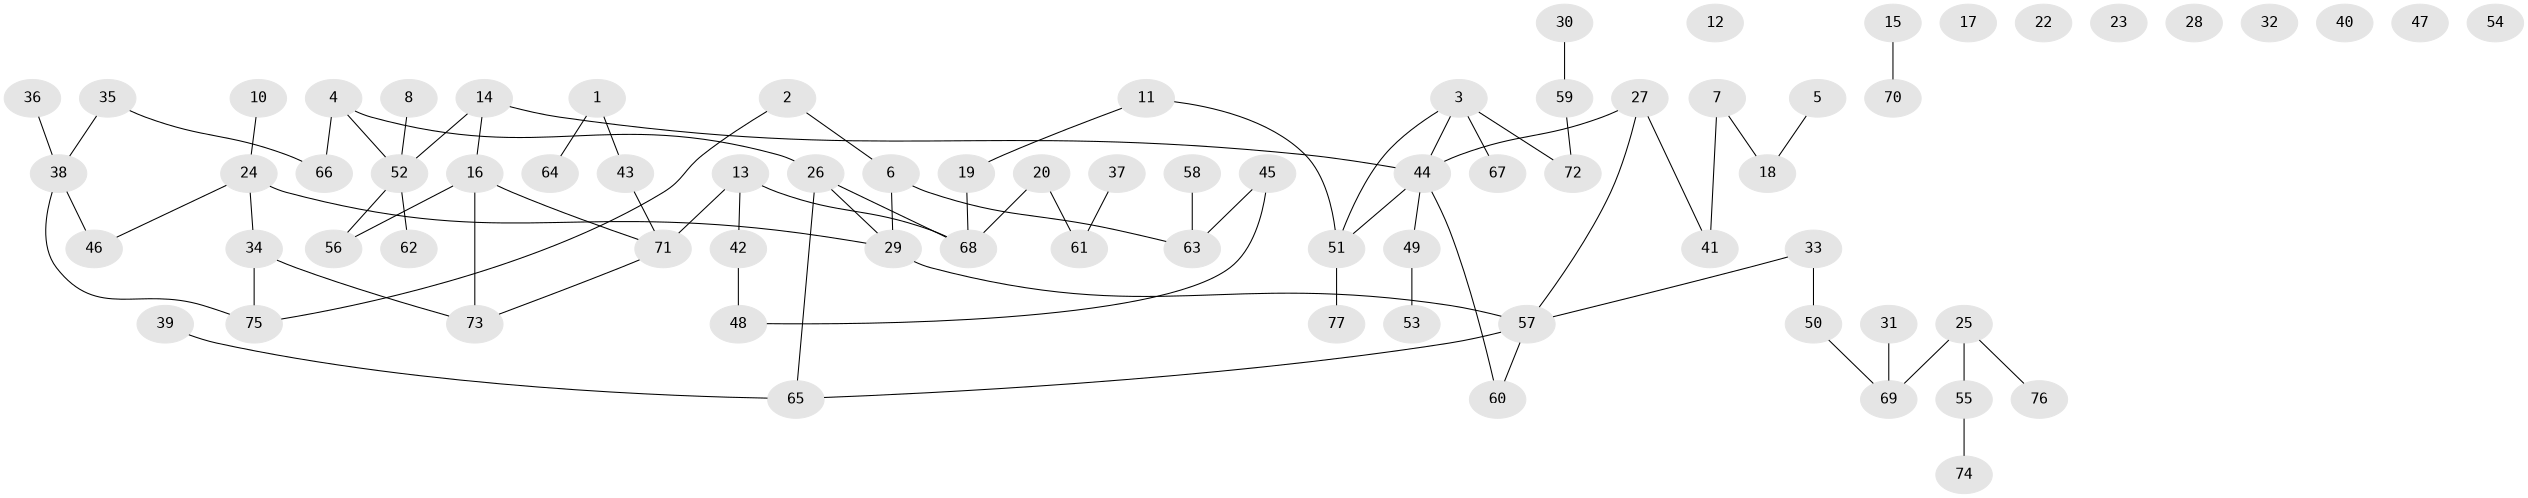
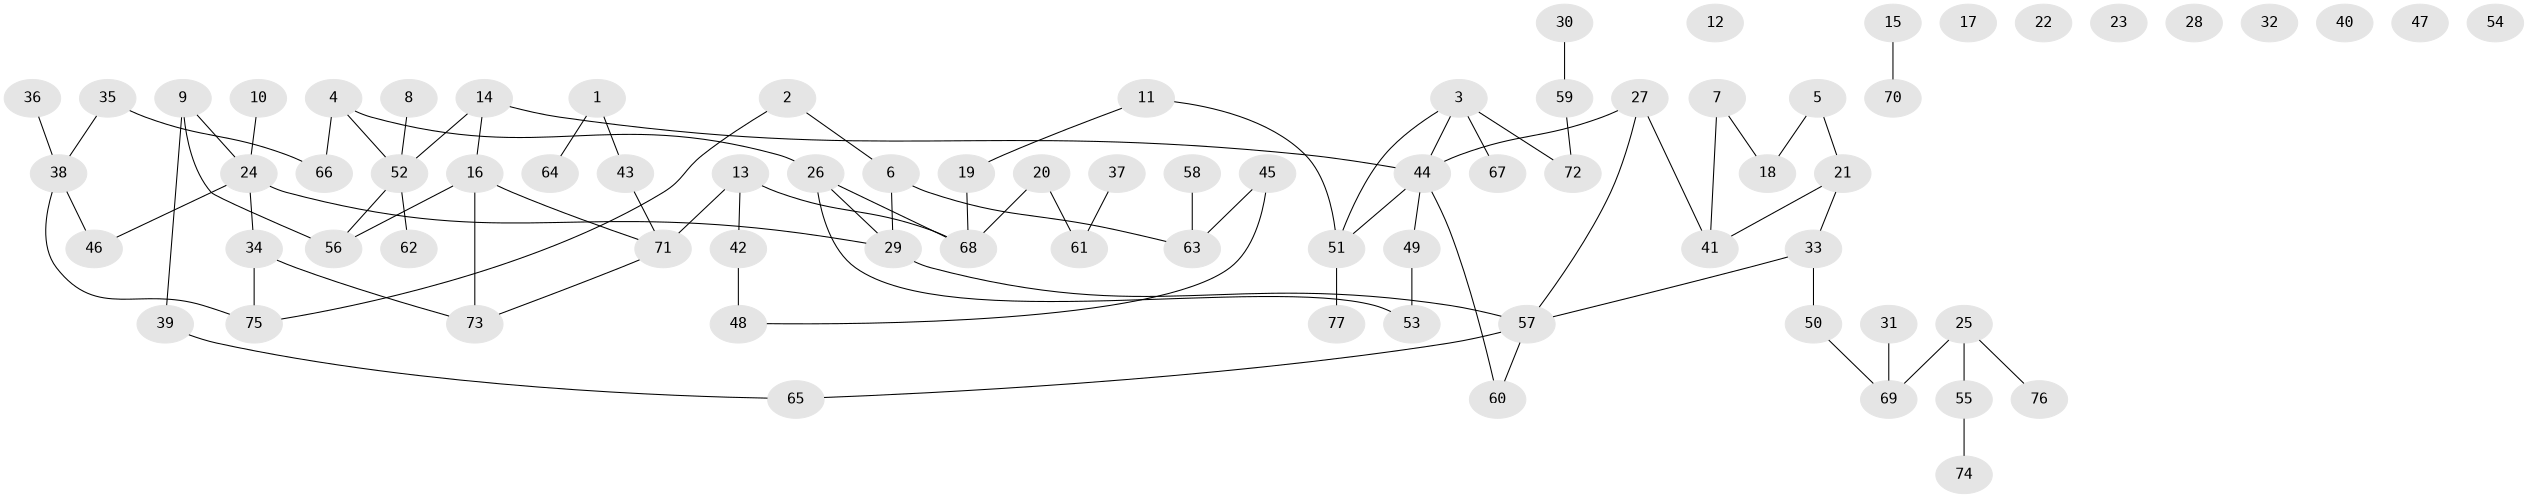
node "9": added
node "21": added
edge "26" -- "65": now "26" -- "53"
